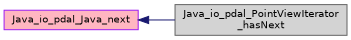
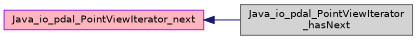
node "Java_io_pdal_Java_next": label "Java_io_pdal_Java_next" -> "Java_io_pdal_PointViewIterator_next"
